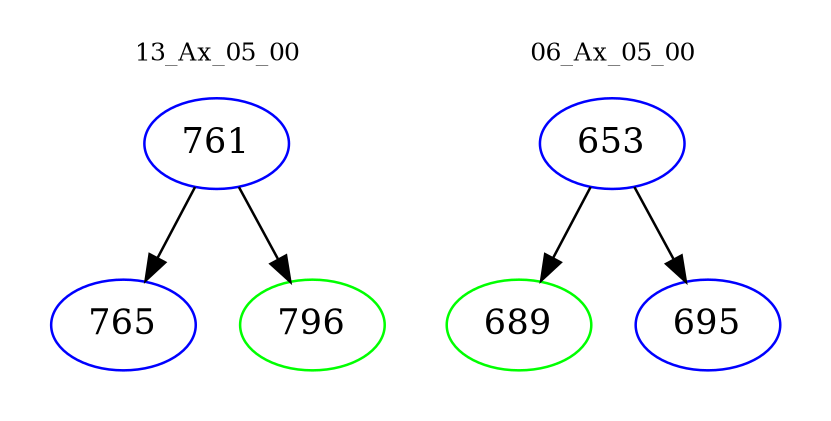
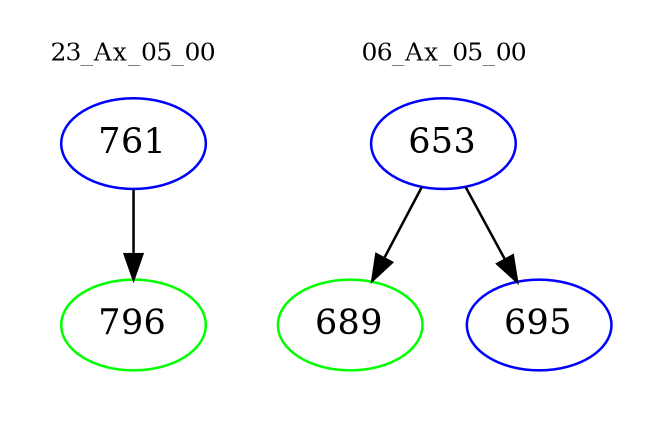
cluster "13_Ax_05_00": label "13_Ax_05_00" -> "23_Ax_05_00"
node "765": removed
